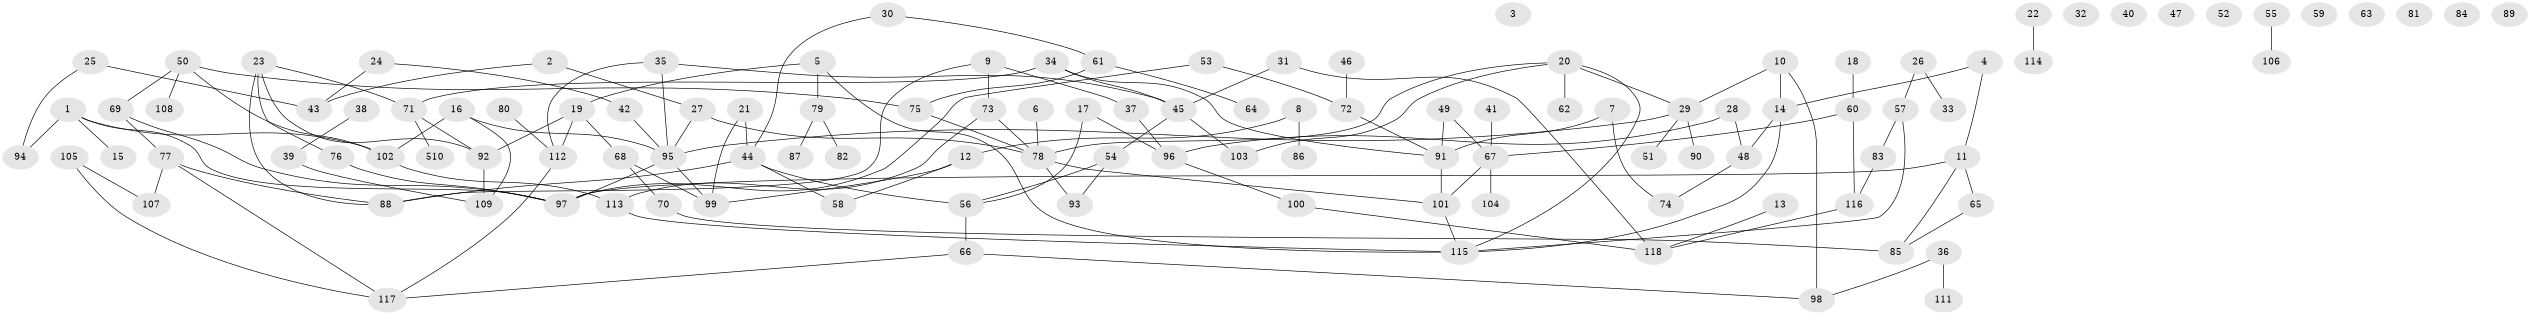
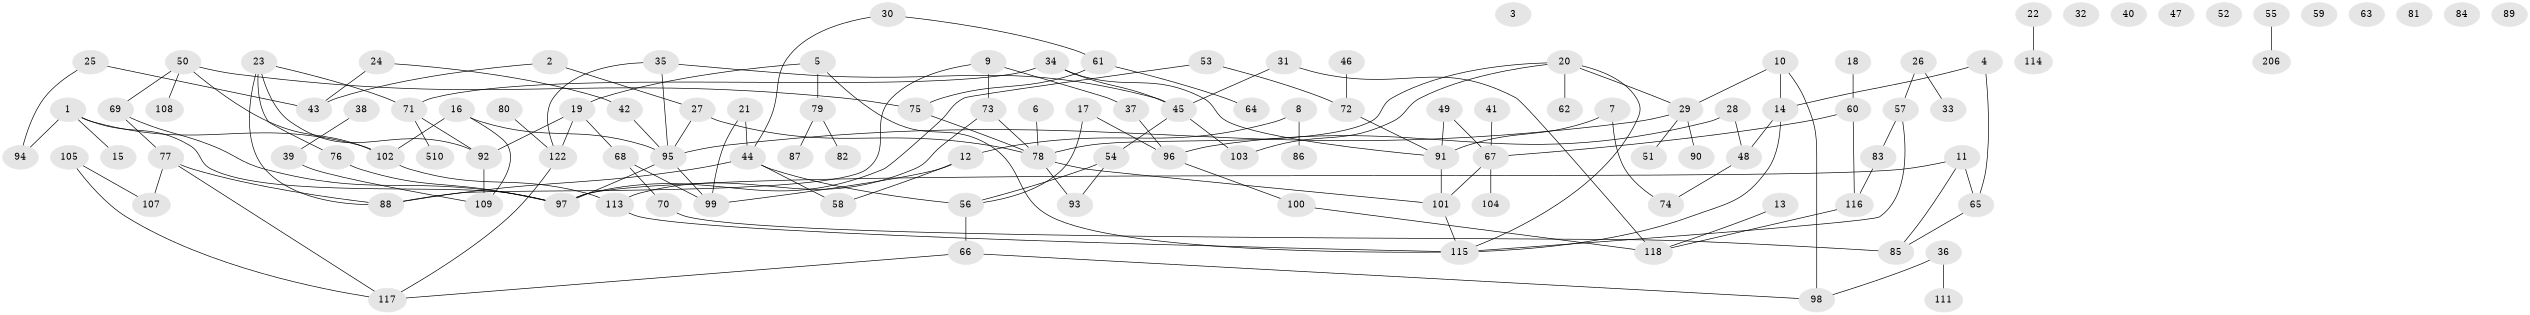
node "106": label "106" -> "206"
edge "4" -- "11": now "4" -- "65"
node "112": label "112" -> "122"
